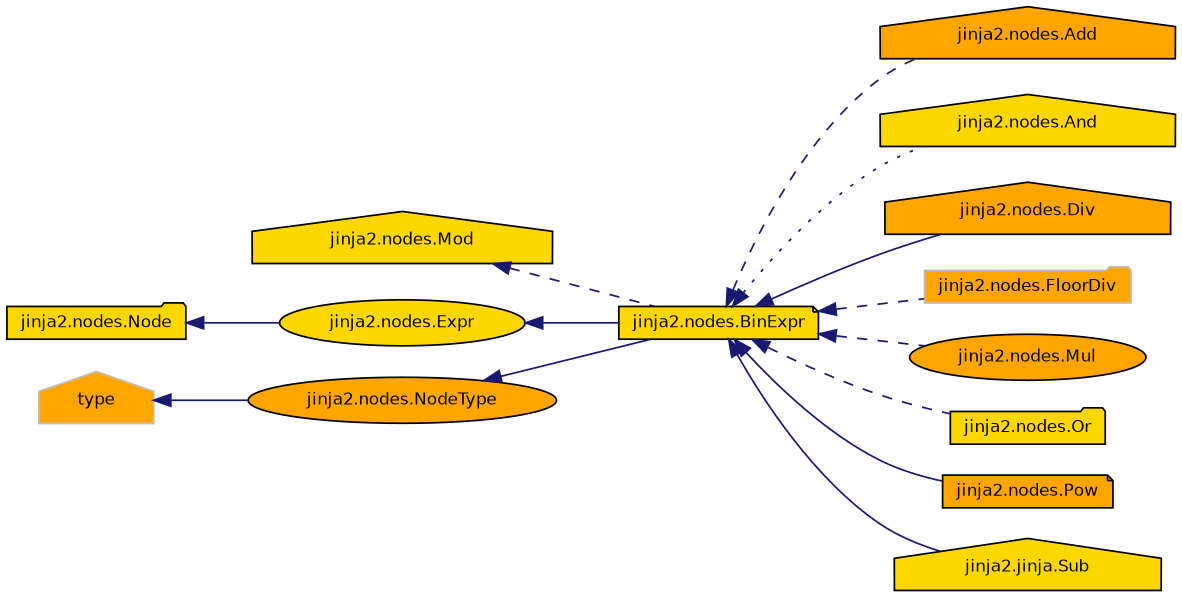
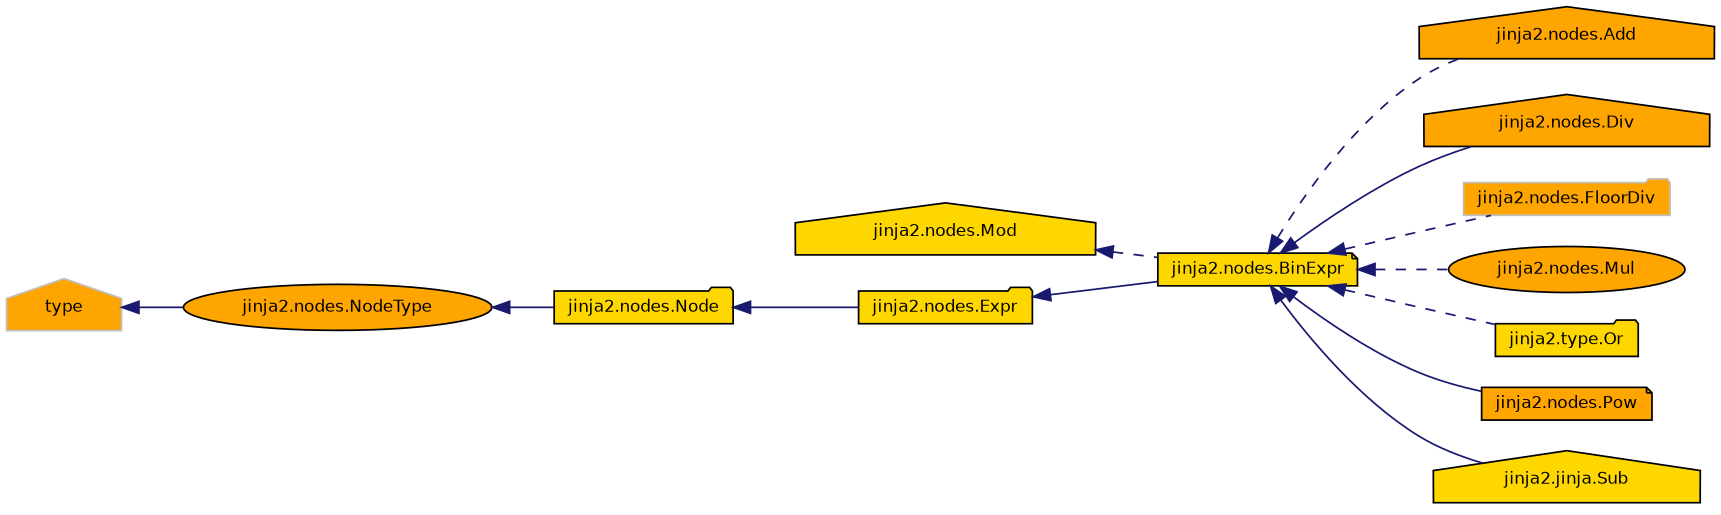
node "jinja2.nodes.And": removed
node "jinja2.nodes.Expr": shape ellipse -> folder
edge "jinja2.nodes.BinExpr" -> "jinja2.nodes.NodeType": now "jinja2.nodes.Node" -> "jinja2.nodes.NodeType"
node "jinja2.nodes.Or": label "jinja2.nodes.Or" -> "jinja2.type.Or"
